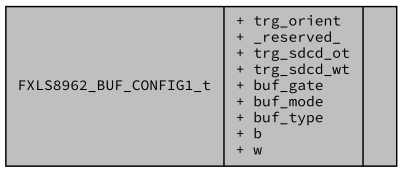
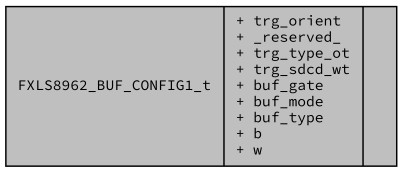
node "FXLS8962_BUF_CONFIG1_t": text "+ trg_sdcd_ot" -> "+ trg_type_ot"
